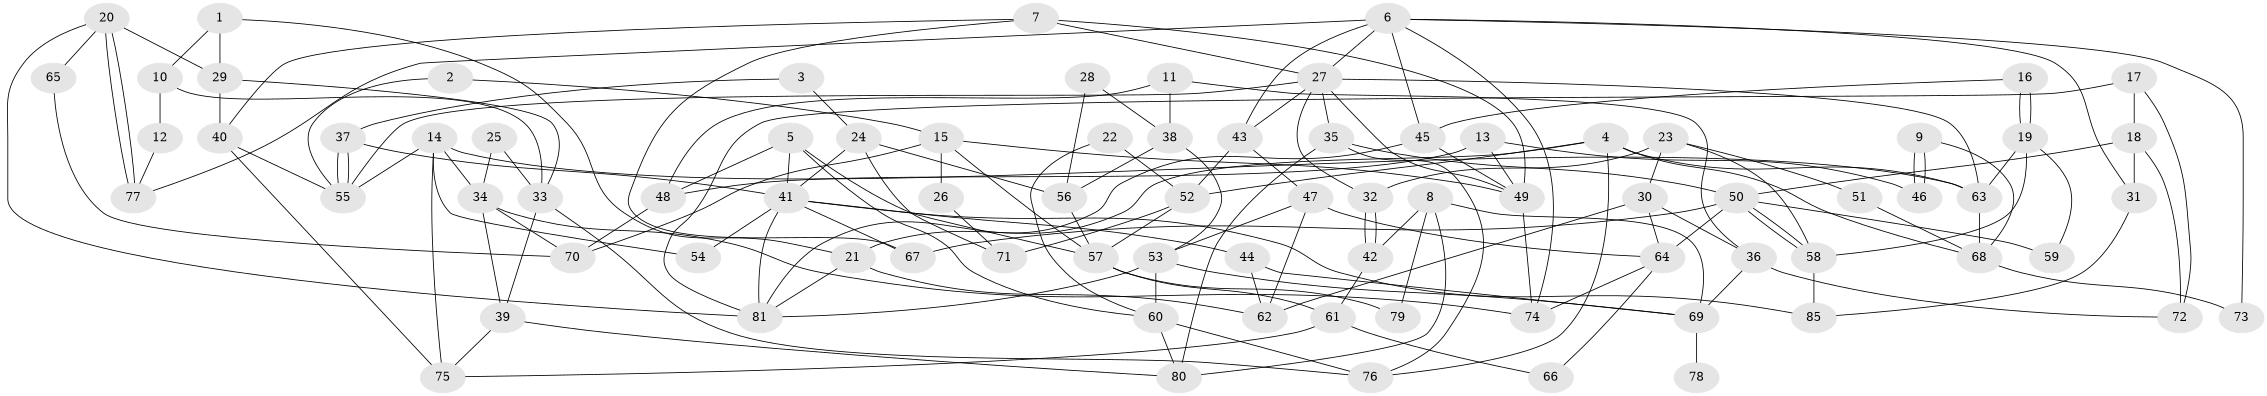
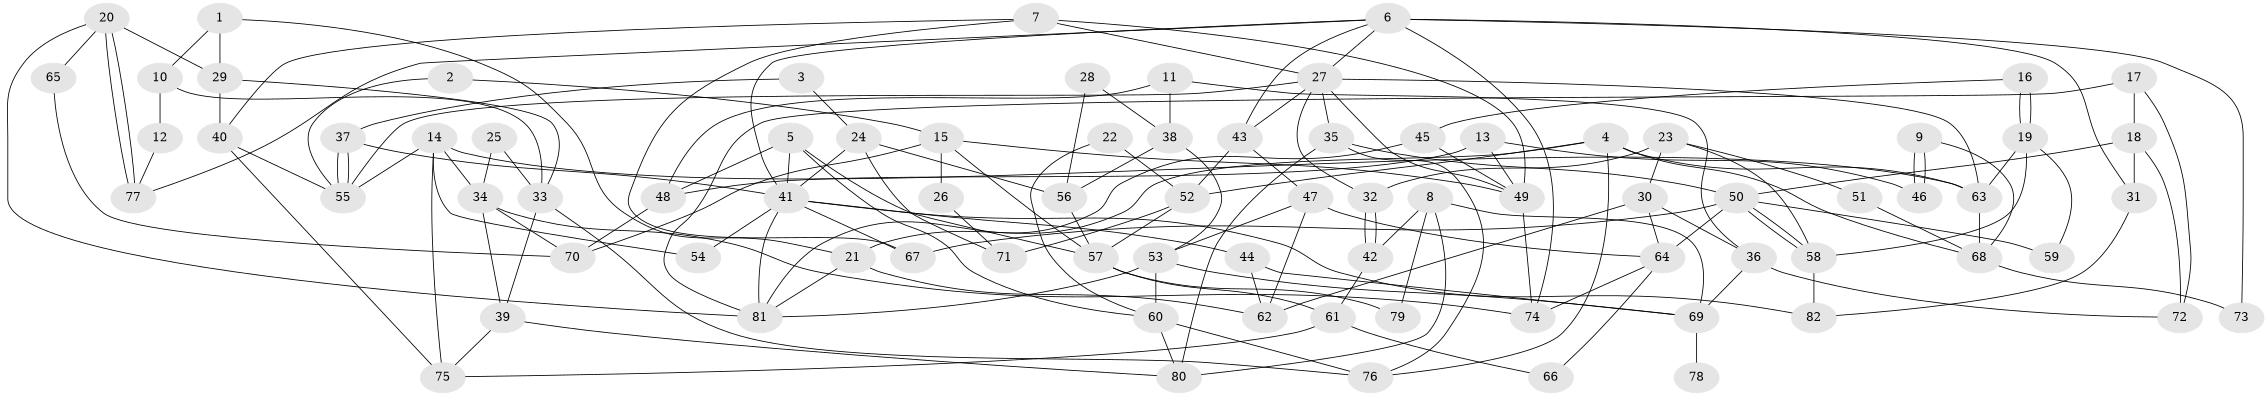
edge "6" -- "45": now "6" -- "41"
node "85": label "85" -> "82"
